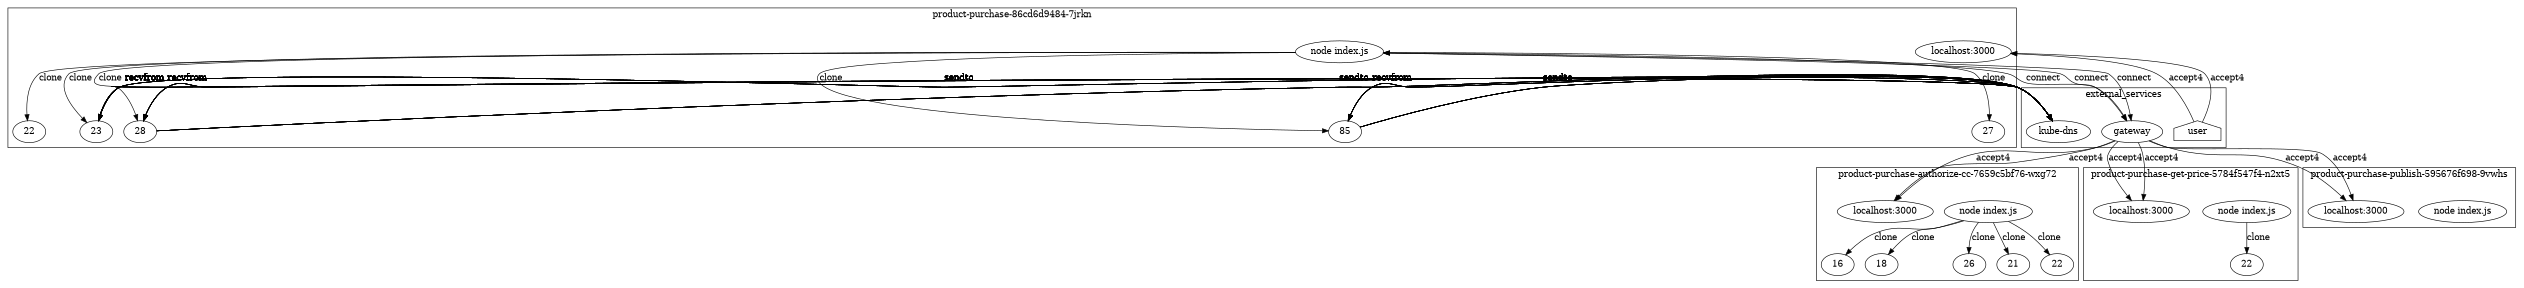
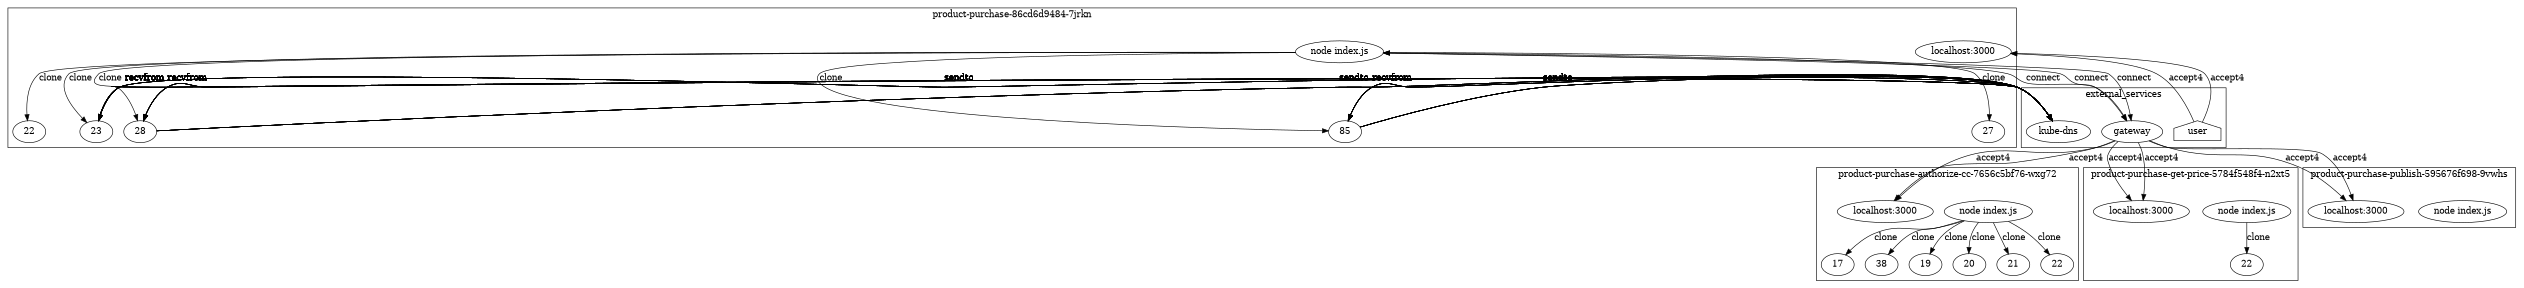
cluster " product-purchase-authorize-cc-7659c5bf76-wxg72 ": label " product-purchase-authorize-cc-7659c5bf76-wxg72 " -> " product-purchase-authorize-cc-7656c5bf76-wxg72 "
cluster " product-purchase-get-price-5784f547f4-n2xt5 ": label " product-purchase-get-price-5784f547f4-n2xt5 " -> " product-purchase-get-price-5784f548f4-n2xt5 "
node "16": label "16" -> "17"
node "18": label "18" -> "38"
node "19": added
node "26": label "26" -> "20"
